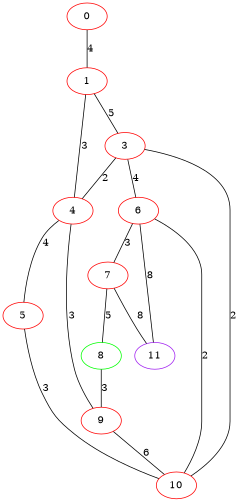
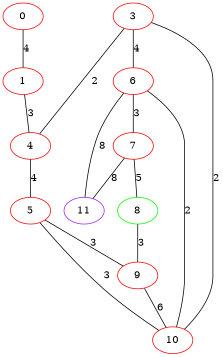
edge "1" -- "3": removed, label "5"
edge "4" -- "9": now "5" -- "9"
